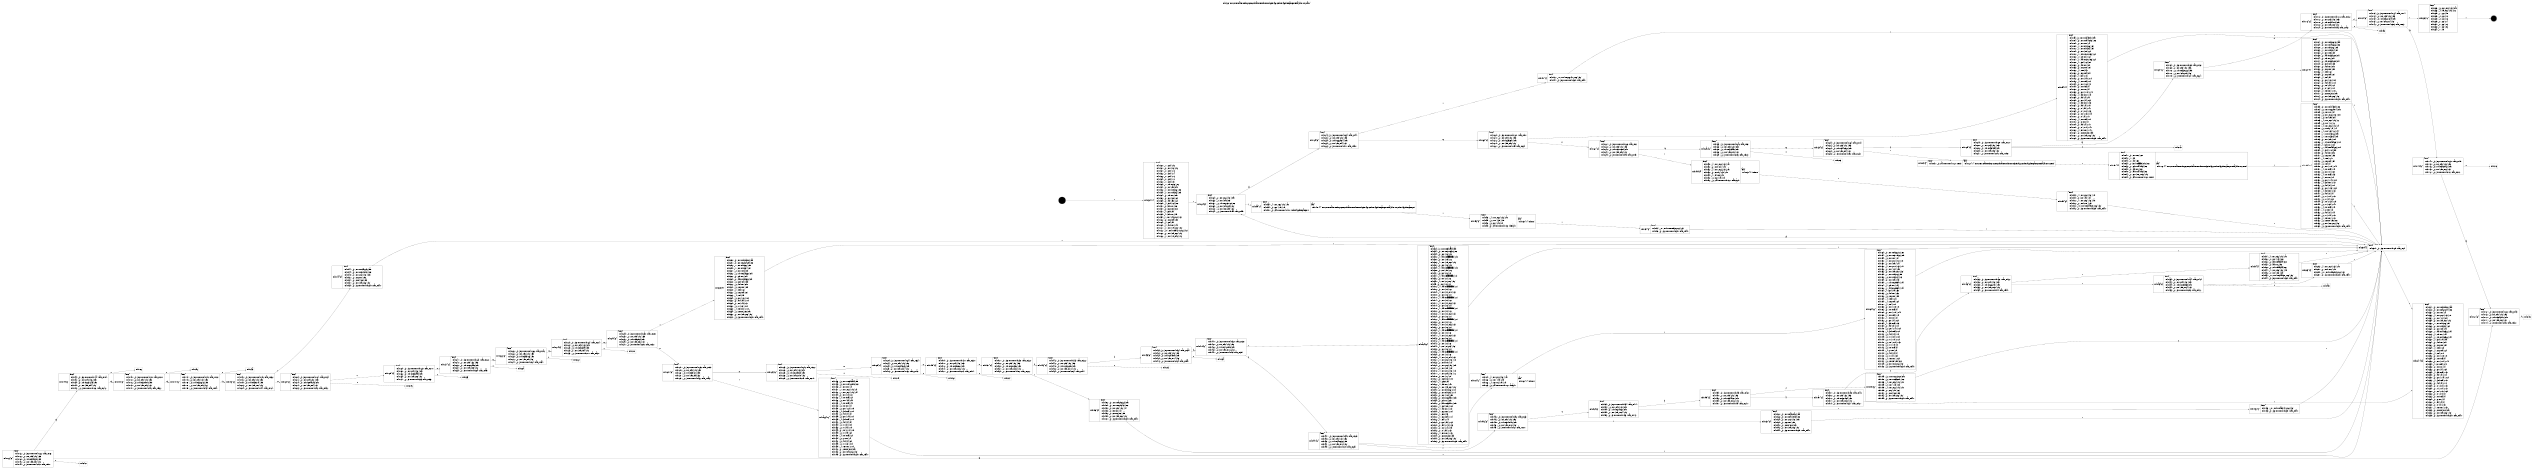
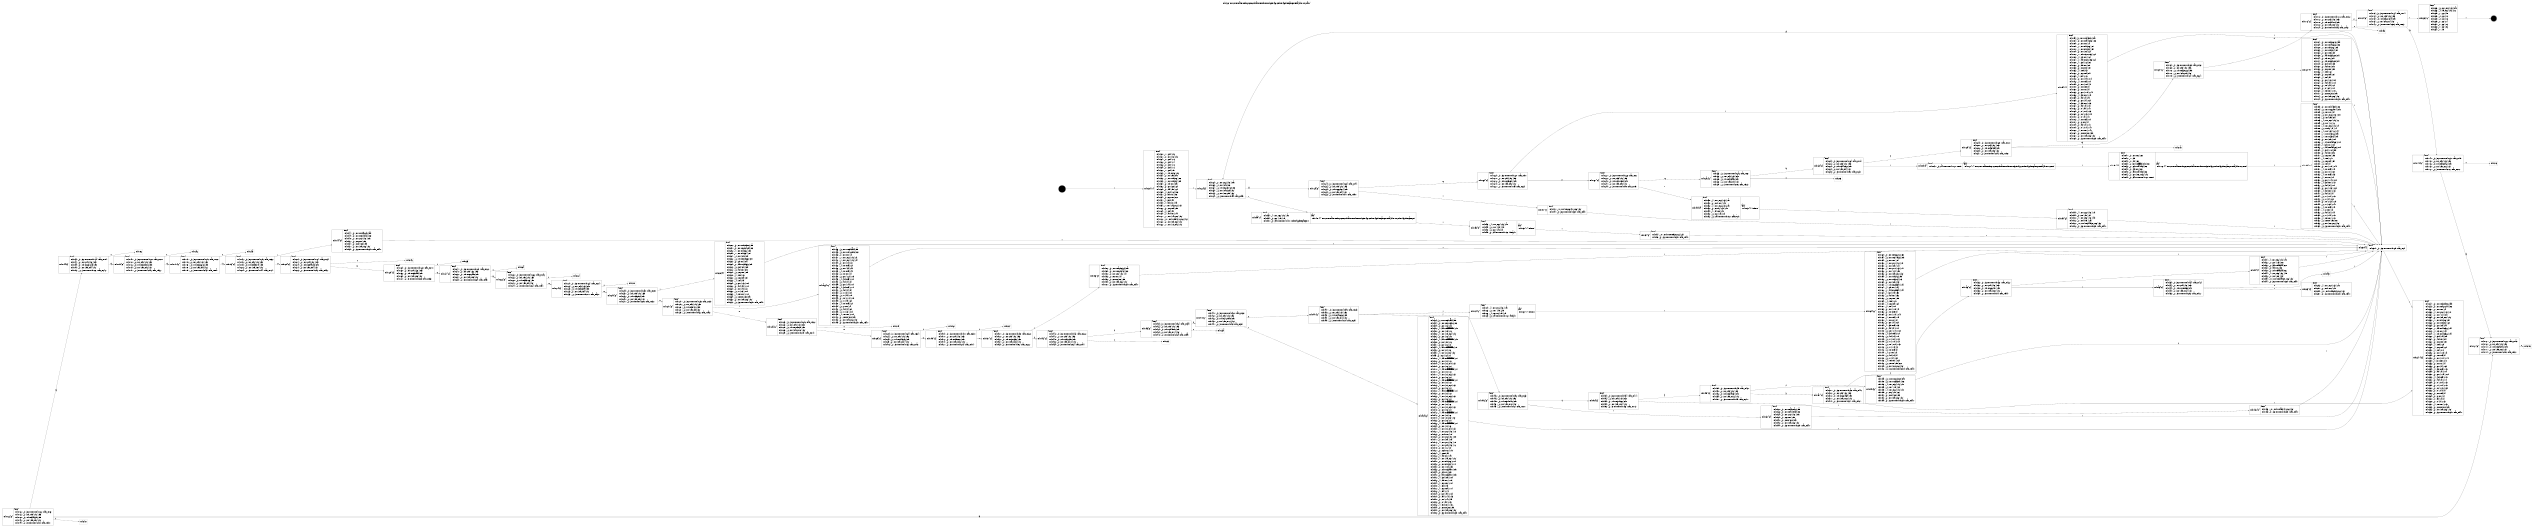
edge "0x4022d3 [25]" -> "0x40250b [5]": now "0x401a5b" -> "0x40250b [5]"
